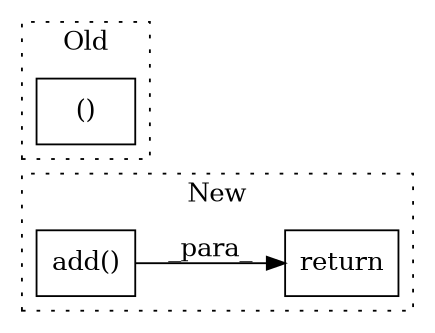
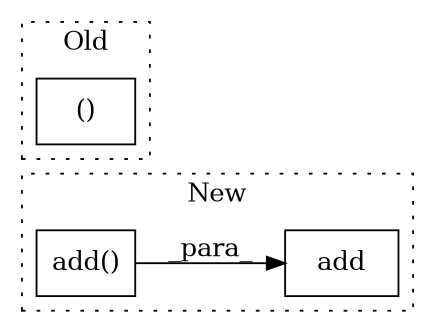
node "return": label "return" -> "add"
